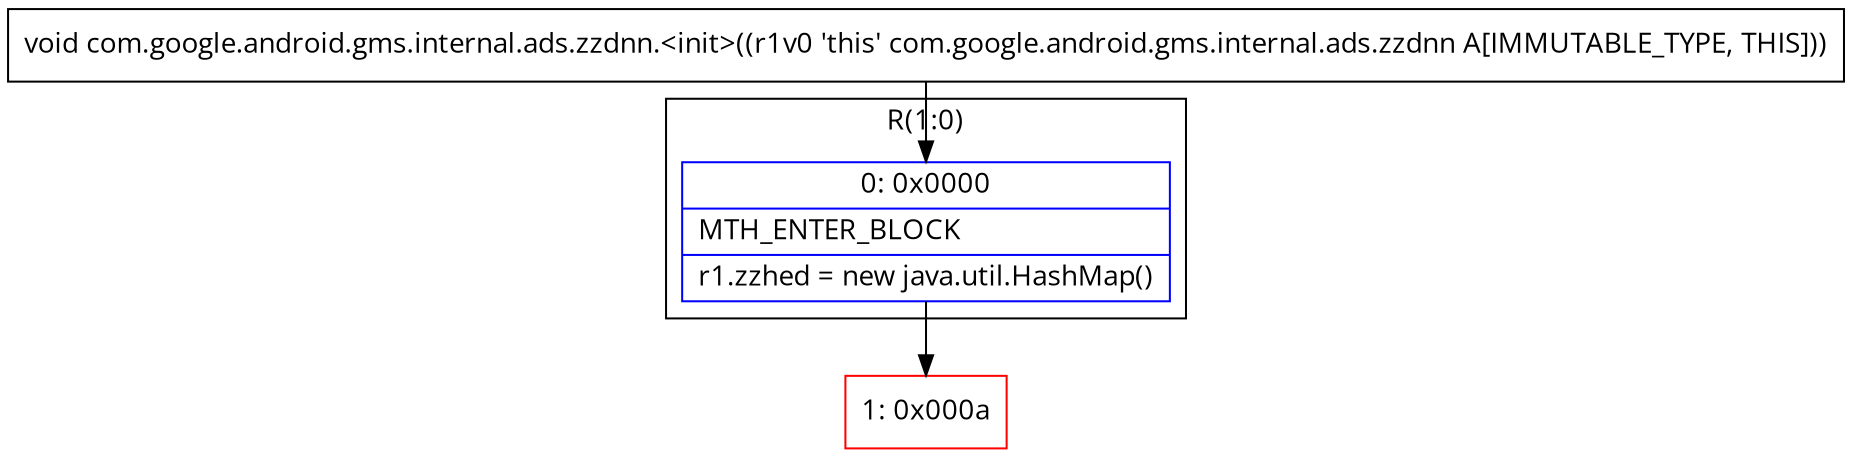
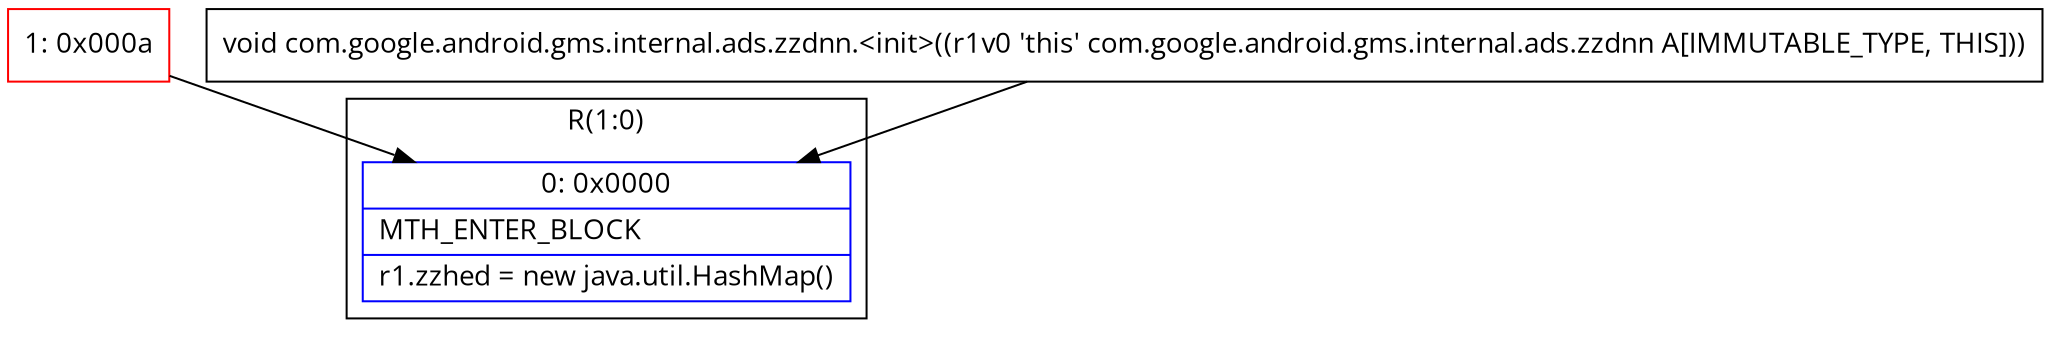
edge "0: 0x0000" -> "1: 0x000a": reversed
